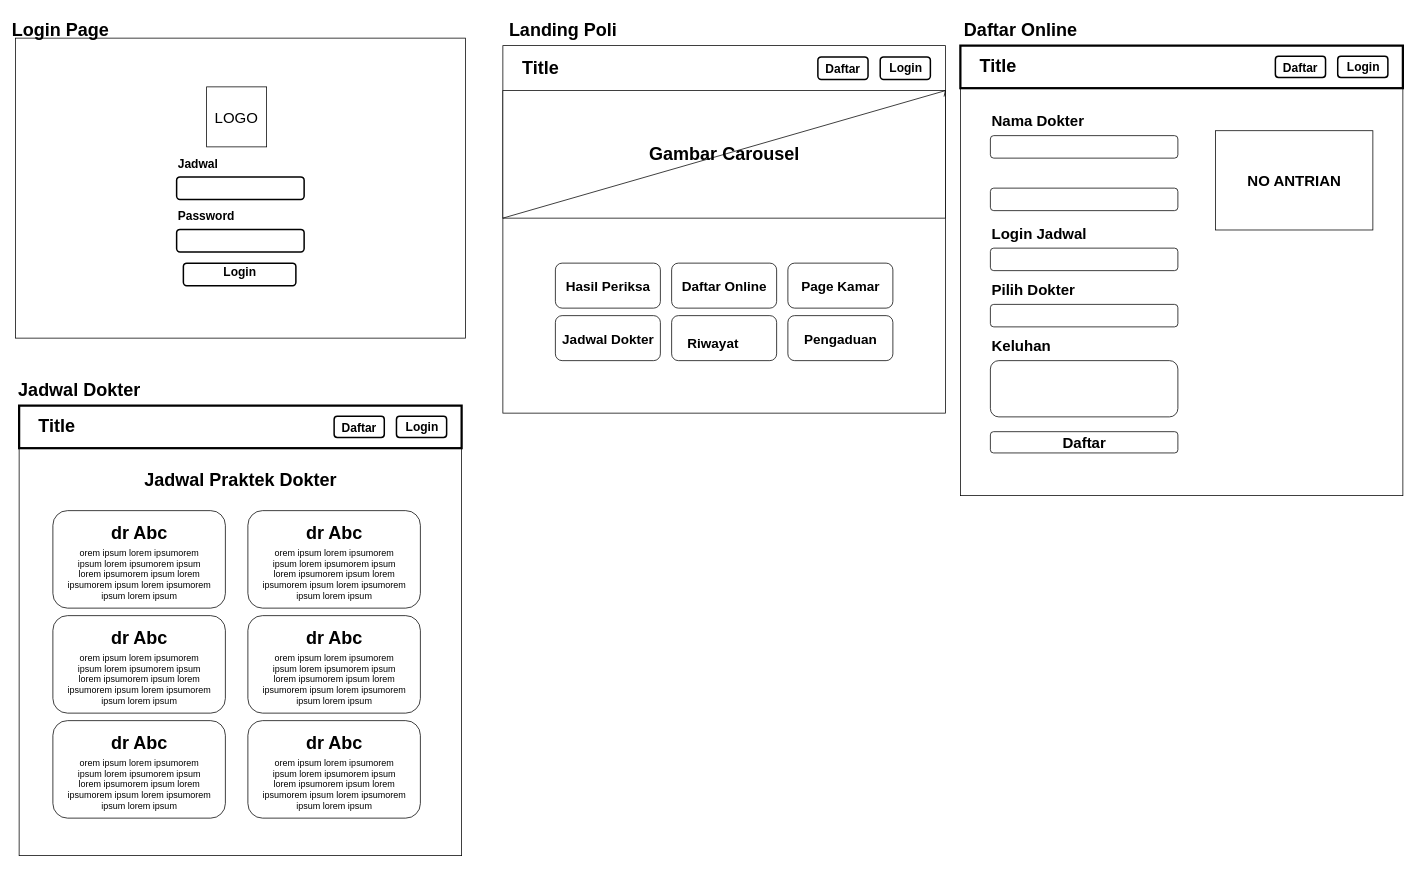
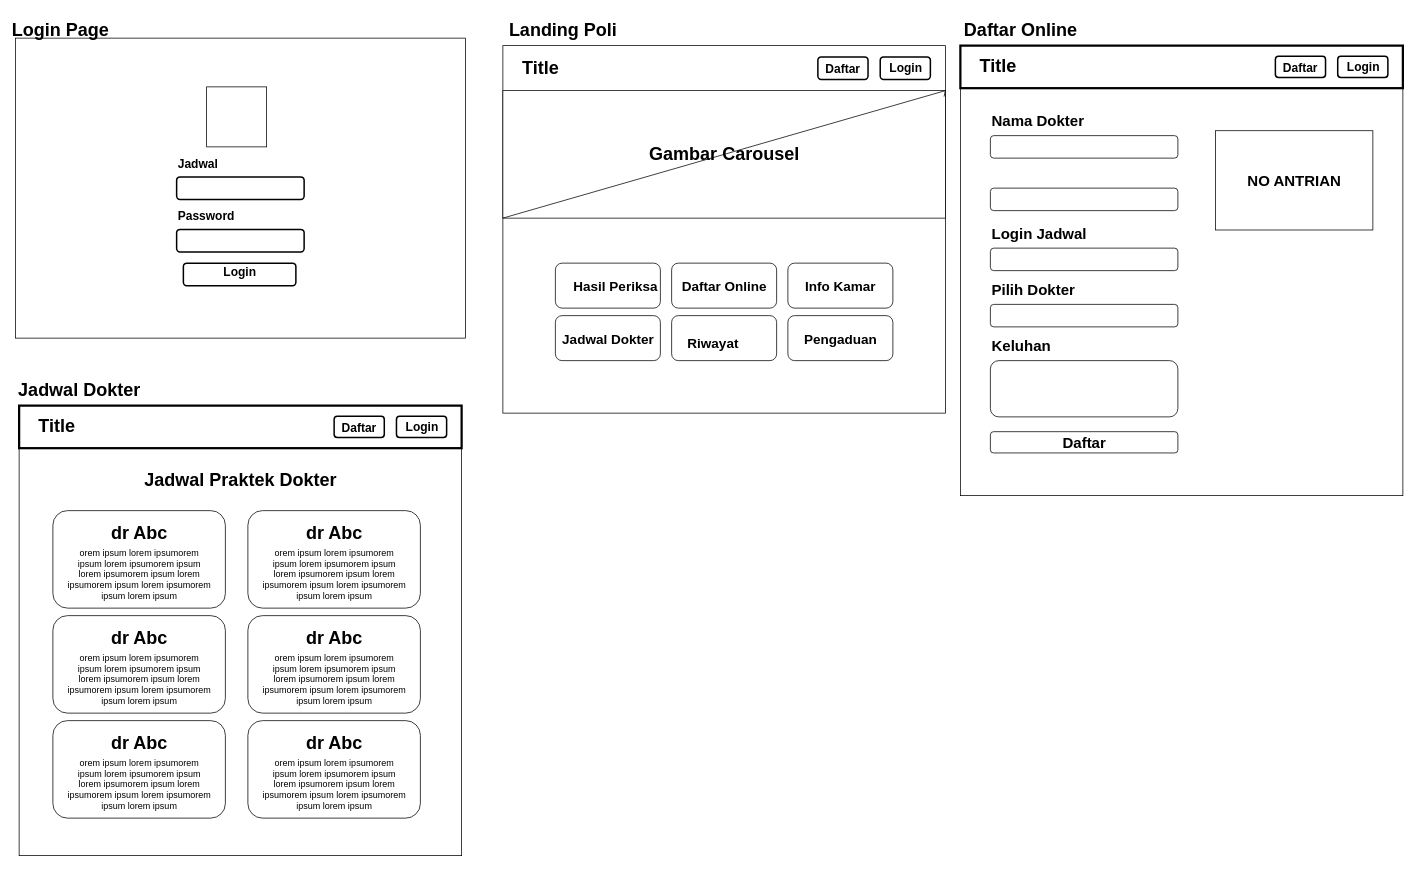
node "LOGO": removed
node "Hasil Periksa": moved (608, 285) -> (615, 285)
node "Page Kamar": label "Page Kamar" -> "Info Kamar"
